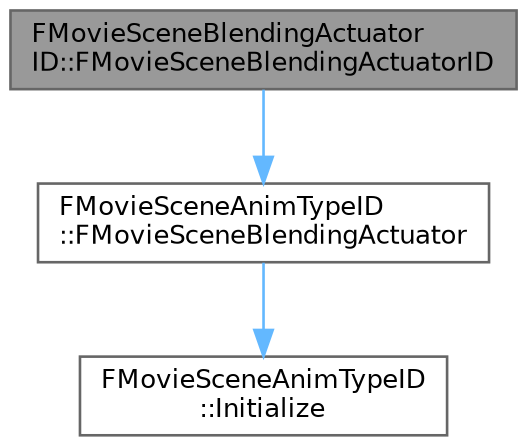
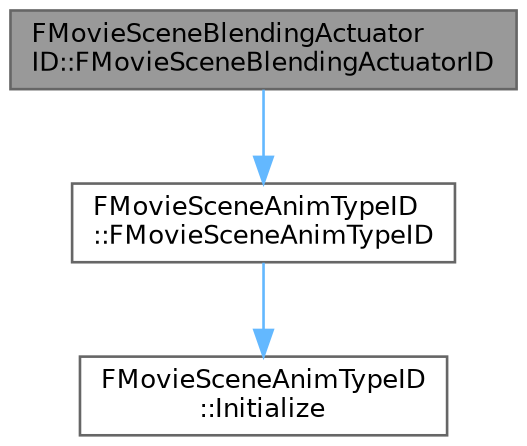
node "FMovieSceneAnimTypeID ::FMovieSceneBlendingActuator": label "FMovieSceneAnimTypeID ::FMovieSceneBlendingActuator" -> "FMovieSceneAnimTypeID ::FMovieSceneAnimTypeID"
